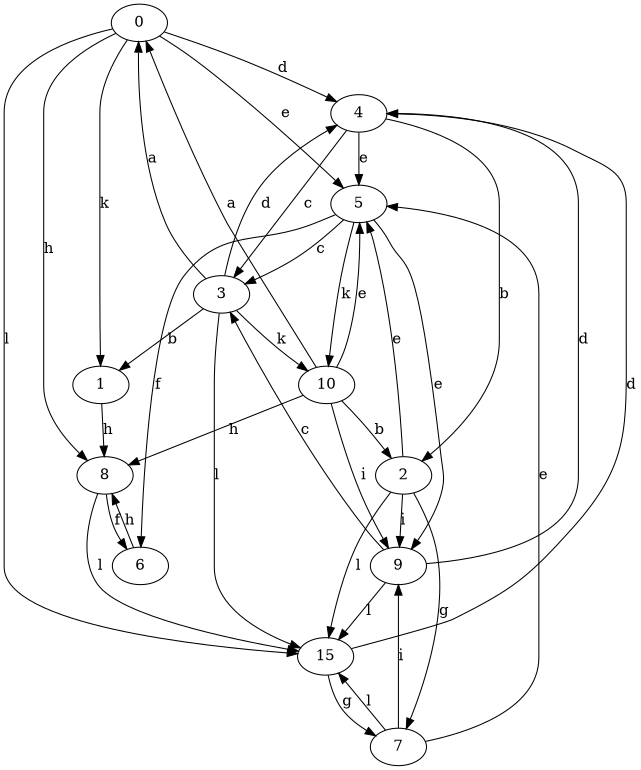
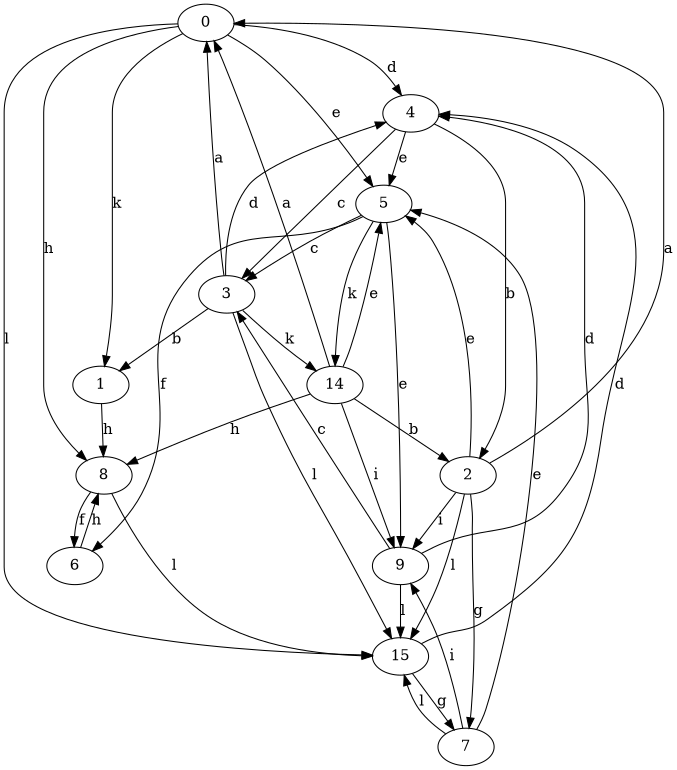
edge "2" -> "0": added, label "a"
node "10": label "10" -> "14"
